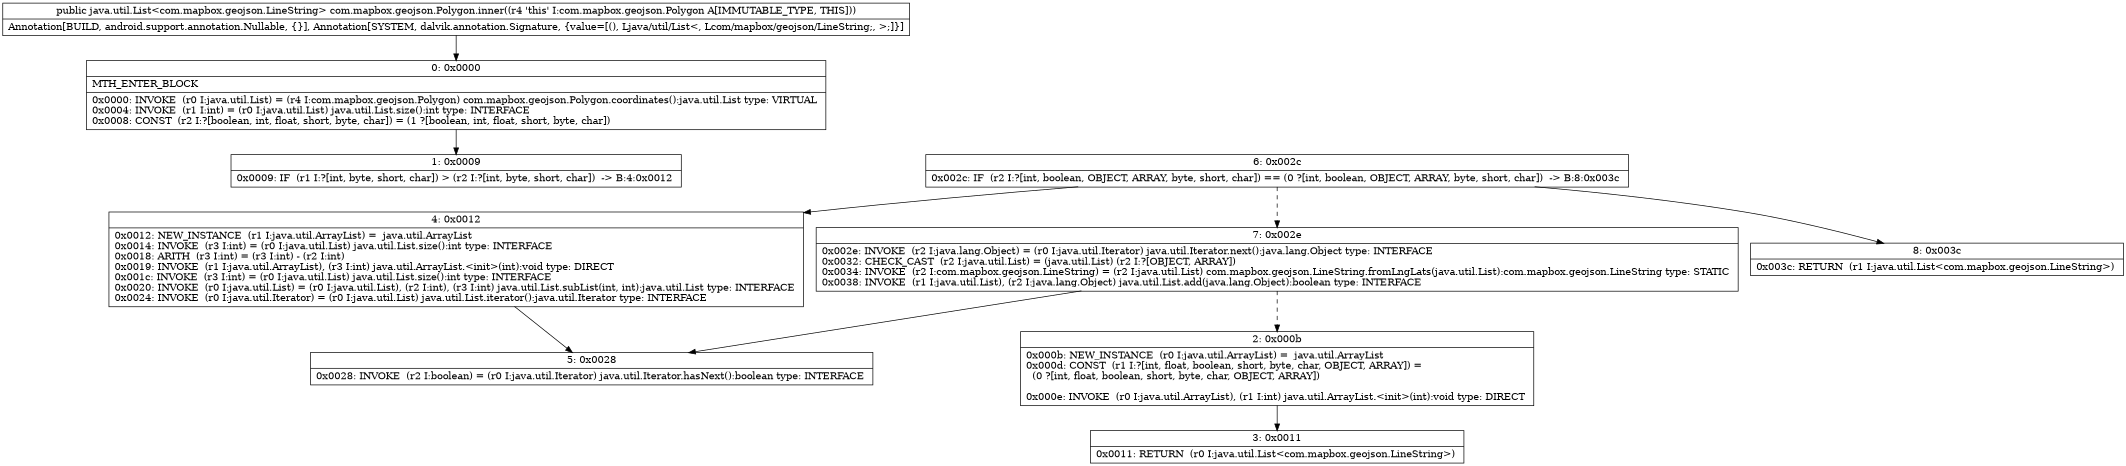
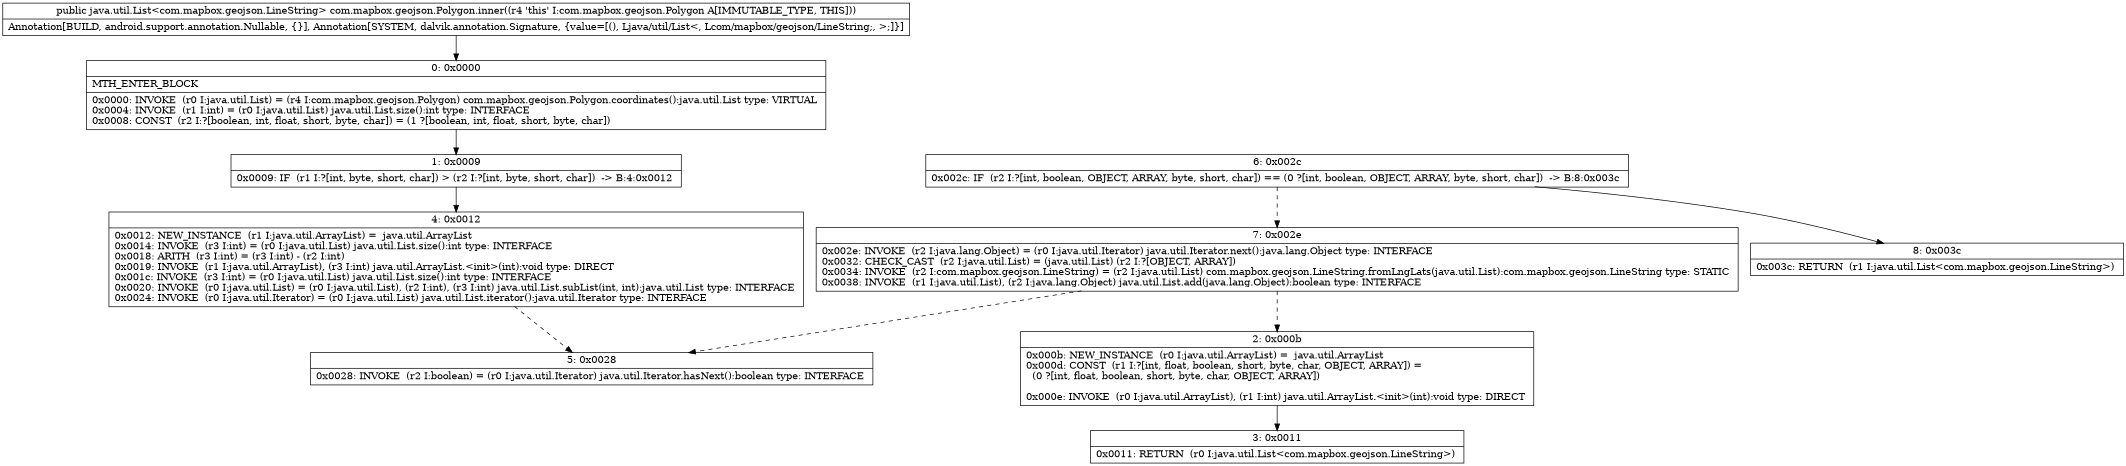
edge "6: 0x002c" -> "4: 0x0012": now "1: 0x0009" -> "4: 0x0012"
edge "7: 0x002e" -> "5: 0x0028": style solid -> dashed
edge "4: 0x0012" -> "5: 0x0028": style solid -> dashed
